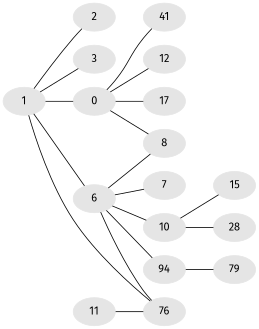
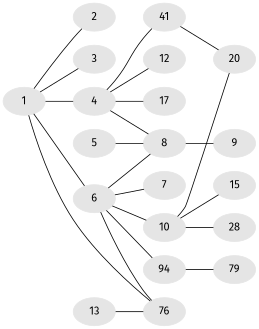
node "20": added
node "0": label "0" -> "4"
node "5": added
node "9": added
node "11": label "11" -> "13"
